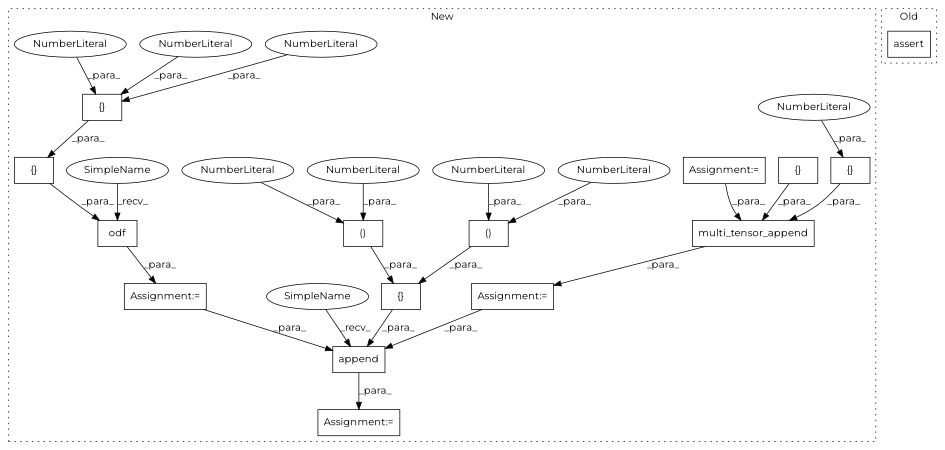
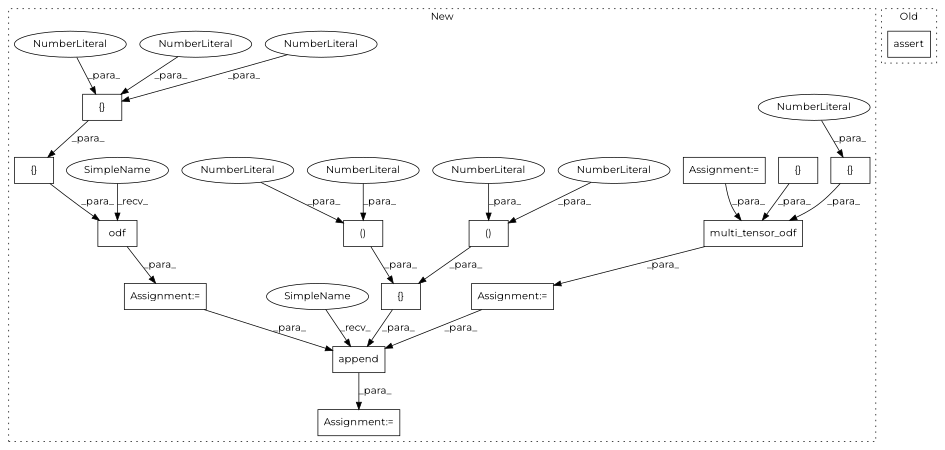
node "multi_tensor_append": label "multi_tensor_append" -> "multi_tensor_odf"
